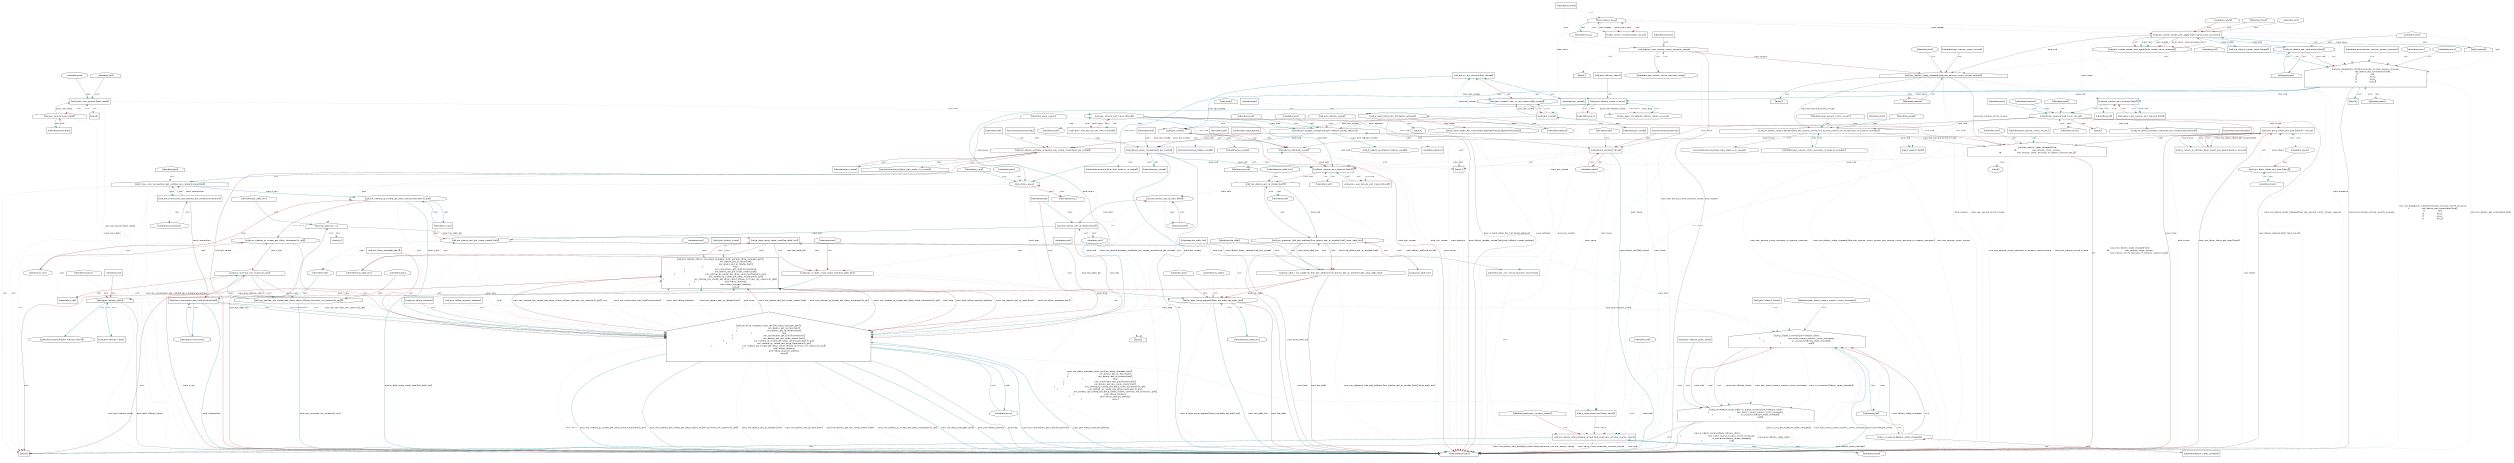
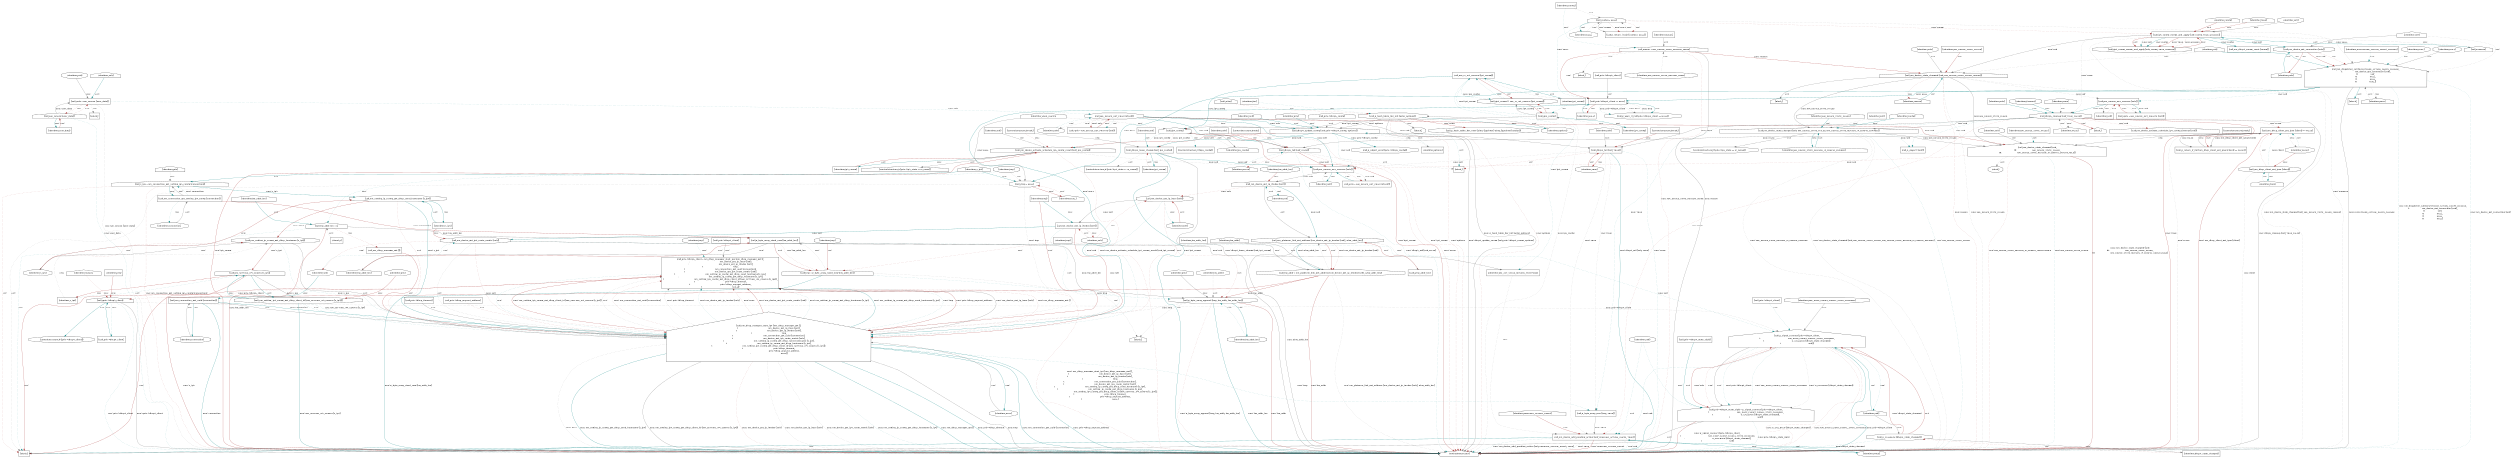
edge "(Call,reason = NM_DEVICE_STATE_REASON_NONE)" -> "(Identifier,NM_DEVICE_STATE_REASON_NONE)": now "(Call,reason = NM_DEVICE_STATE_REASON_NONE)" -> "(Call,priv->dhcp4_client == NULL)"
edge "(Call,hw_addr_len = 0)" -> "(Literal,0)": now "(Call,hw_addr_len = 0)" -> "(Call,nm_dhcp_manager_get ())"
edge "(Call,nm_connection_get_setting_ip4_config (connection))" -> "(Call,nm_connection_get_uuid (connection))": now "(Call,nm_connection_get_setting_ip4_config (connection))" -> "(Call,g_byte_array_sized_new (hw_addr_len))"
